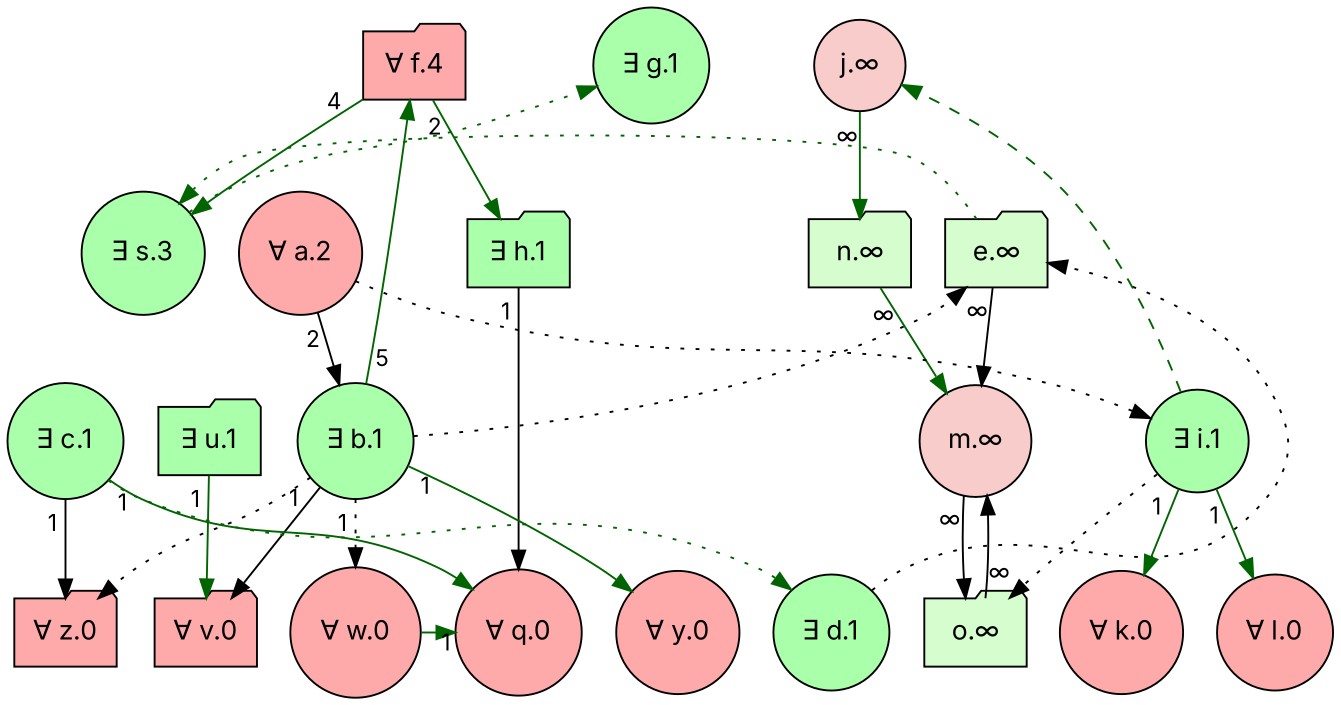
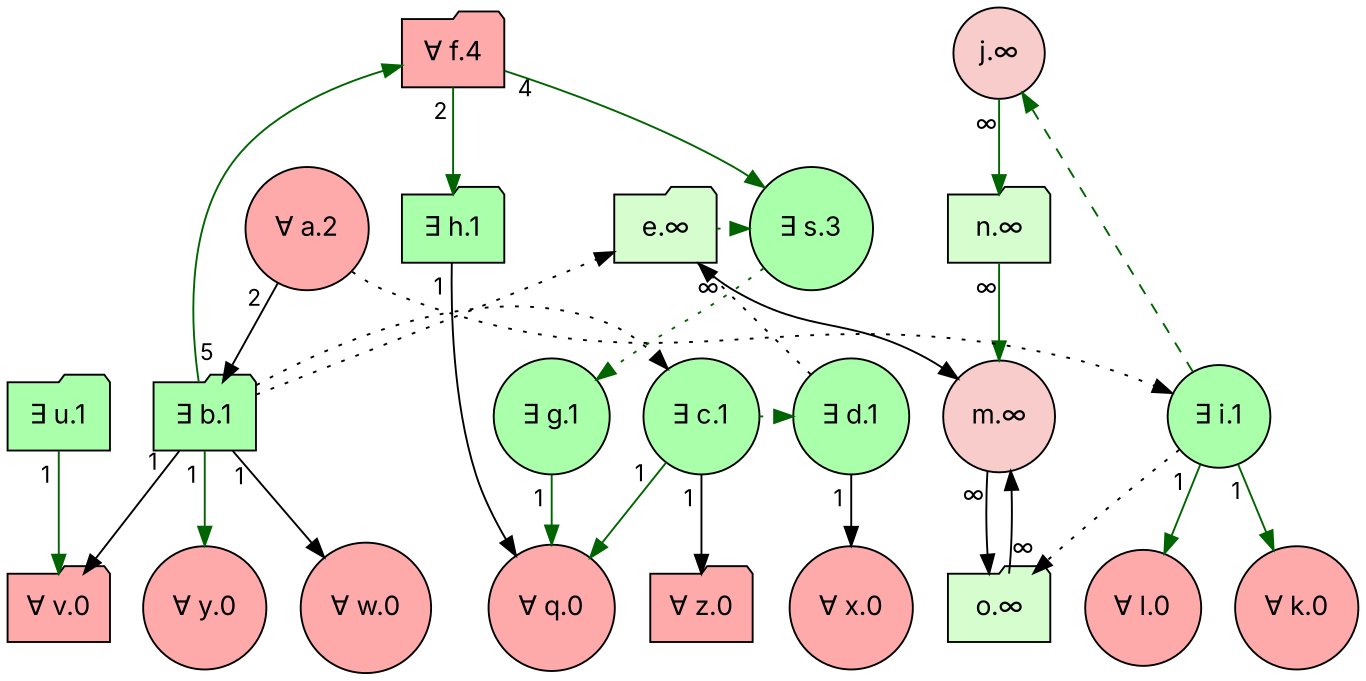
node "∃ b.1": shape circle -> folder
edge "∃ b.1" -> "∀ w.0": style dotted -> solid
edge "∃ b.1" -> "∀ z.0": now "∃ b.1" -> "∃ c.1"
node "∀ x.0": added
edge "∀ w.0" -> "∀ q.0": now "∃ g.1" -> "∀ q.0"
